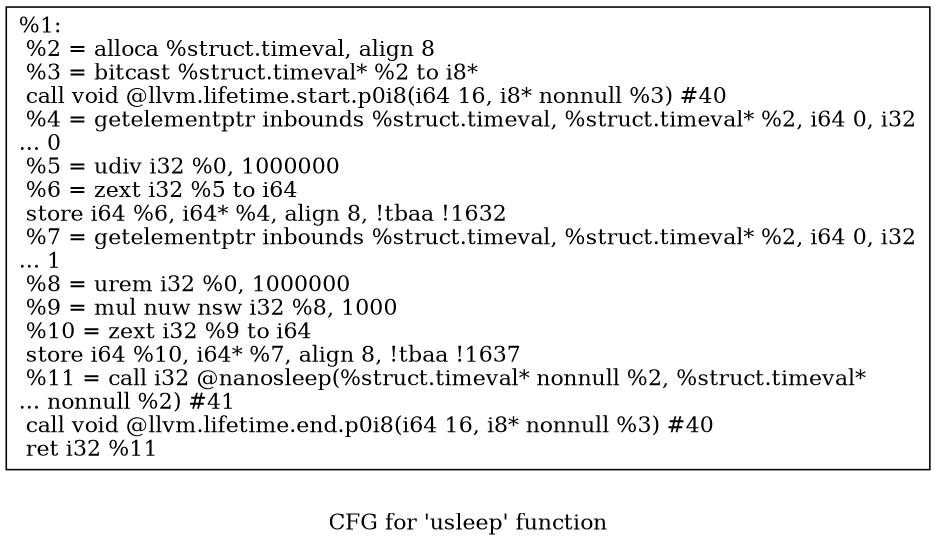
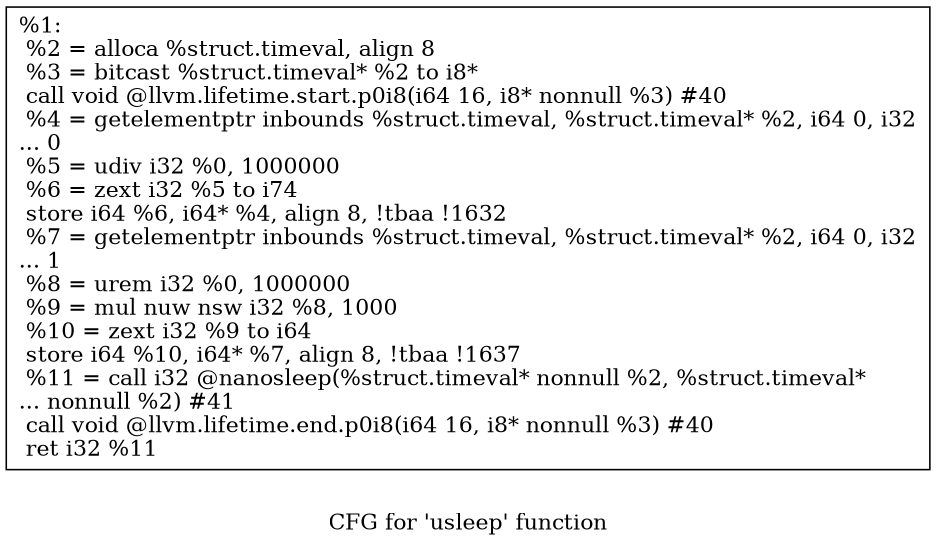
node "%1:": text "%6 = zext i32 %5 to i64" -> "%6 = zext i32 %5 to i74"
